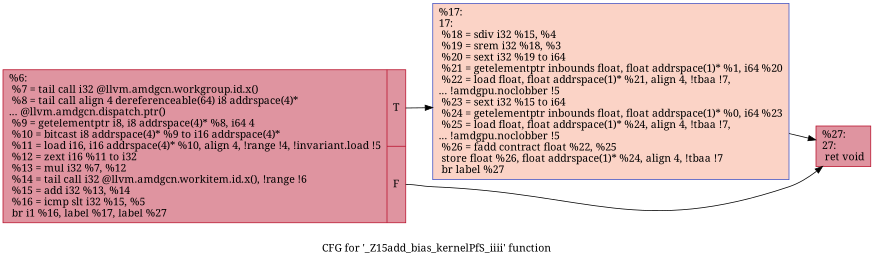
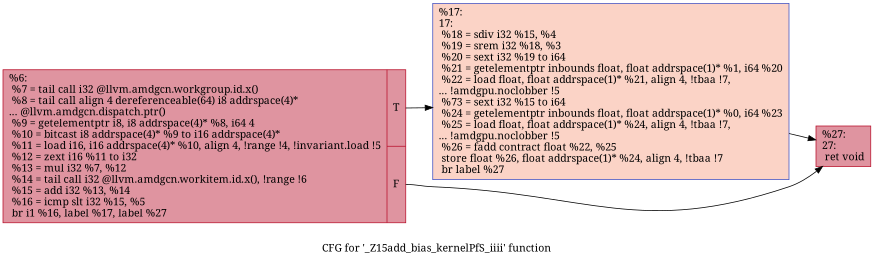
node "%17:": text "%23 = sext i32 %15 to i64" -> "%73 = sext i32 %15 to i64"
